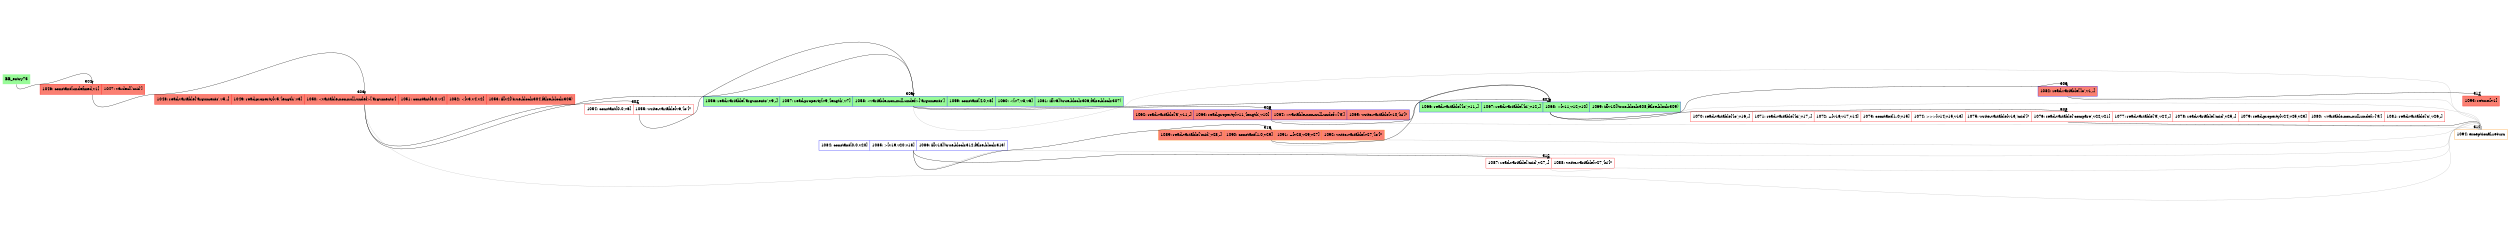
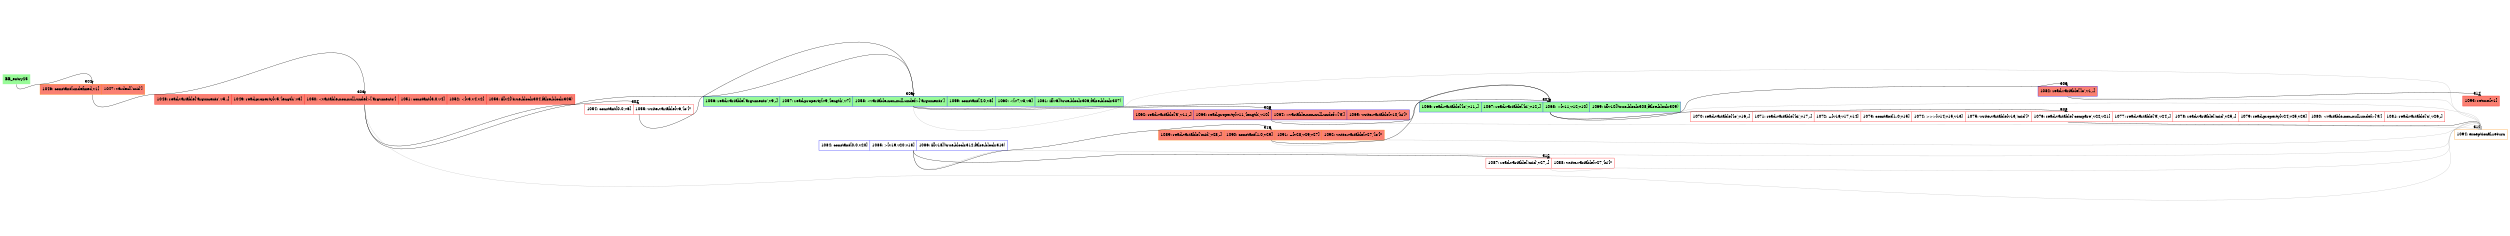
node "BB_entry75": label "BB_entry75" -> "BB_entry25"
node "1046: constant[undefined,v1]": color red -> darkorange
